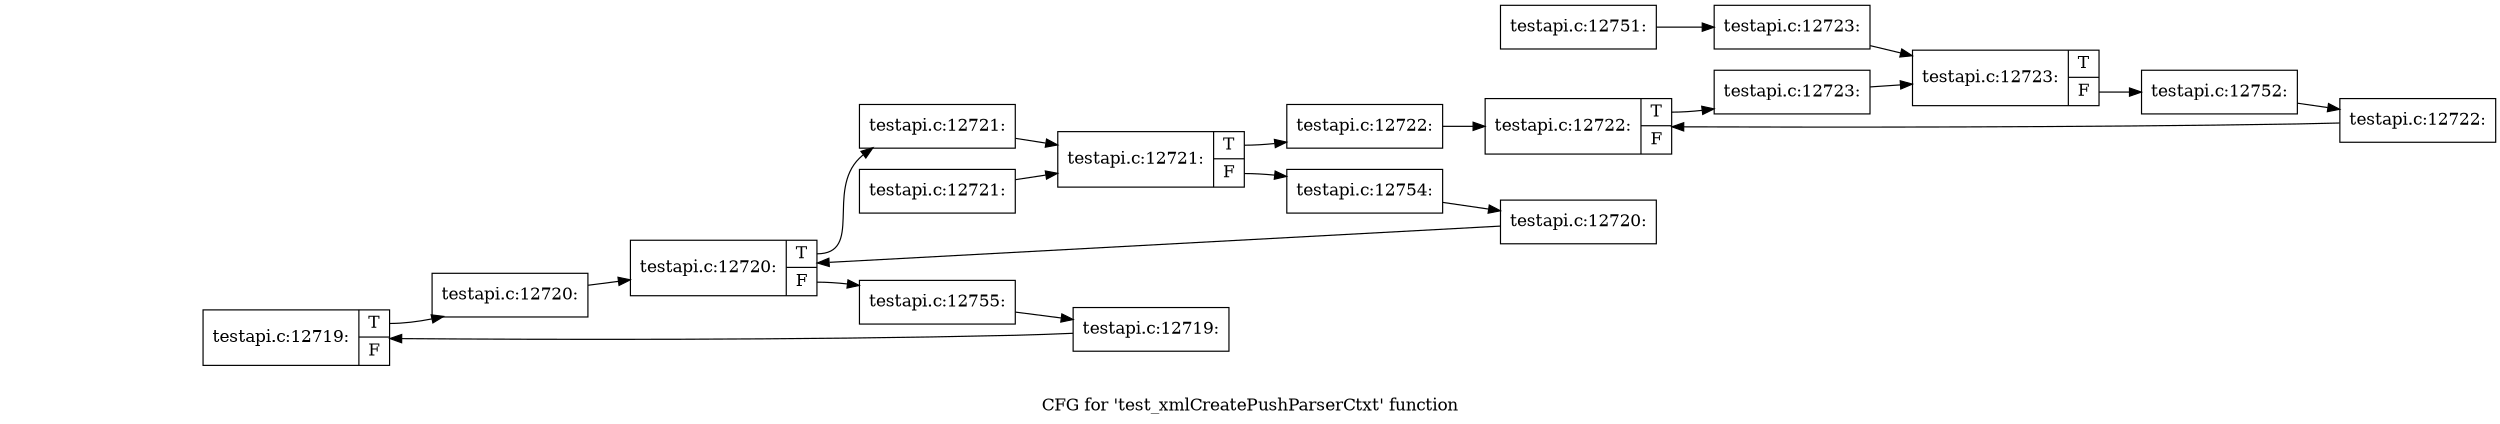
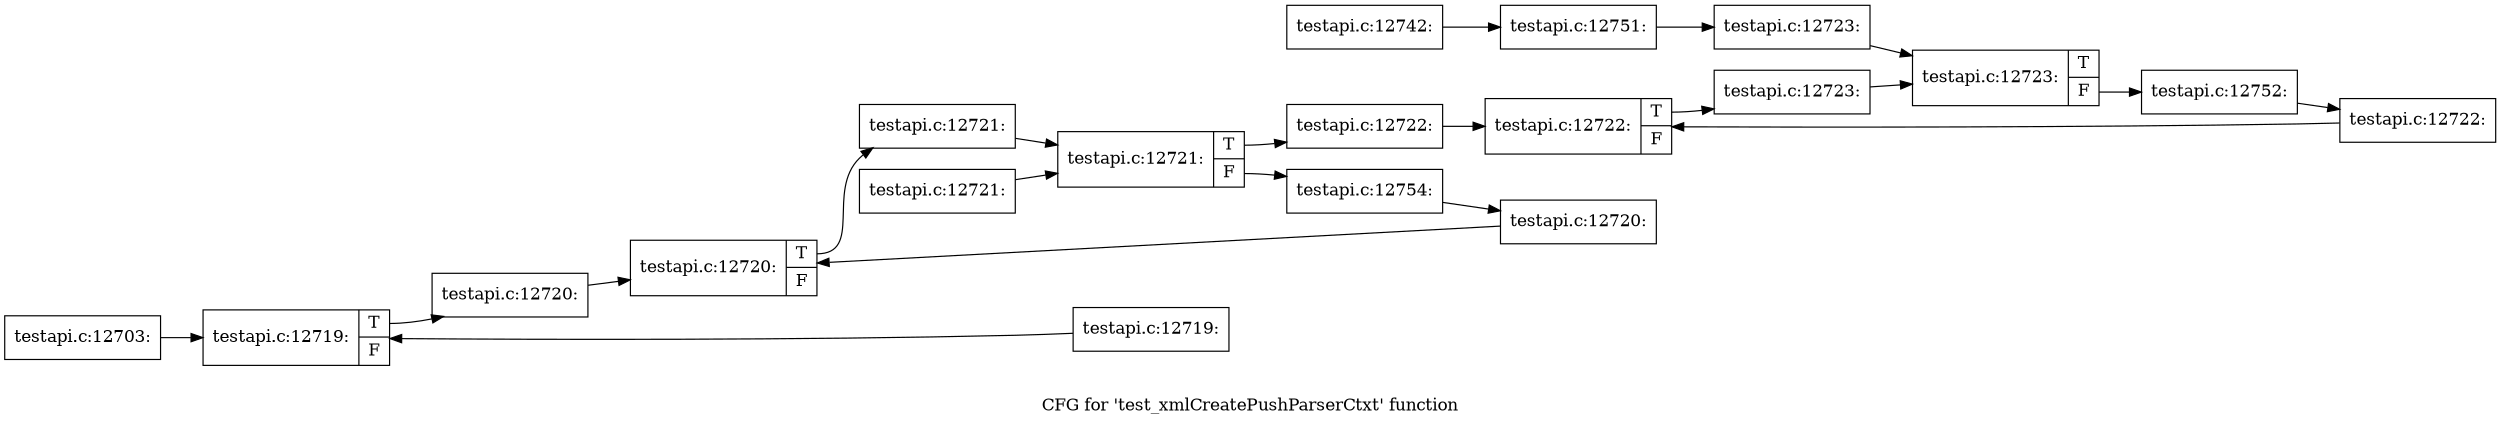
node "testapi.c:12742:": added
node "testapi.c:12755:": removed
node "testapi.c:12703:": added
